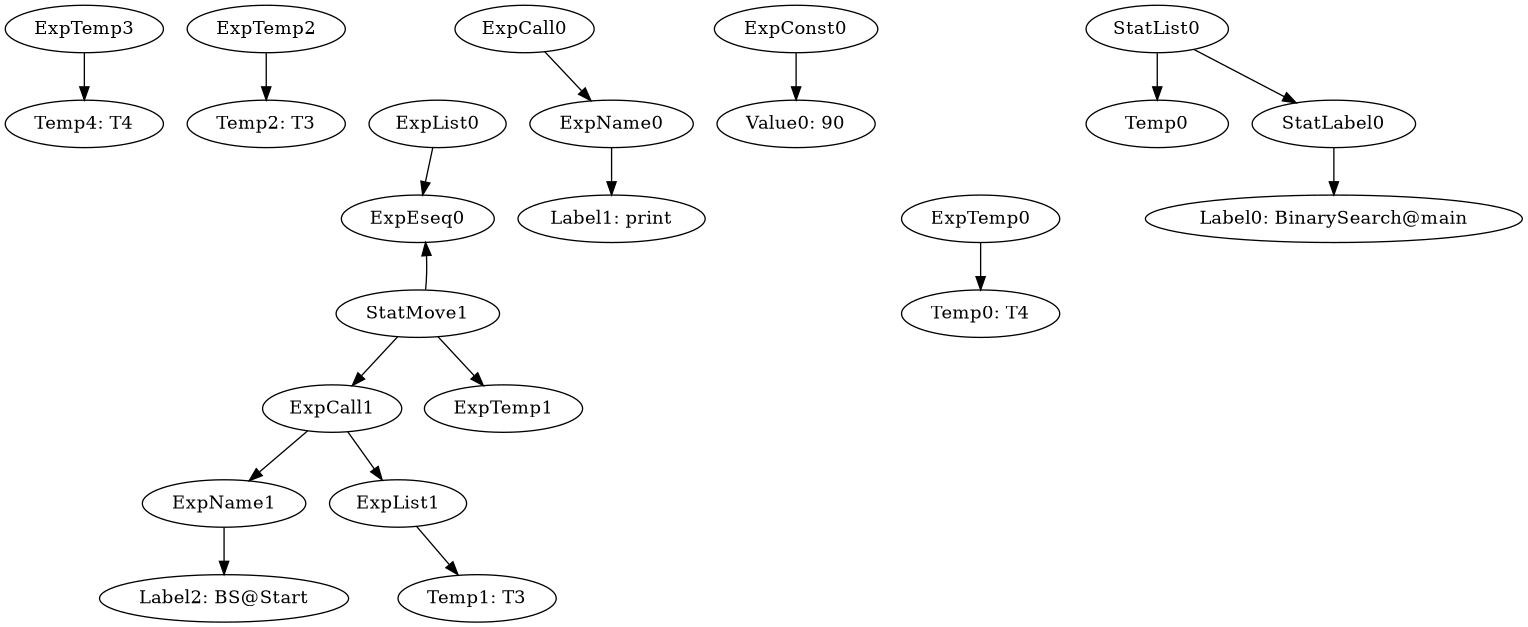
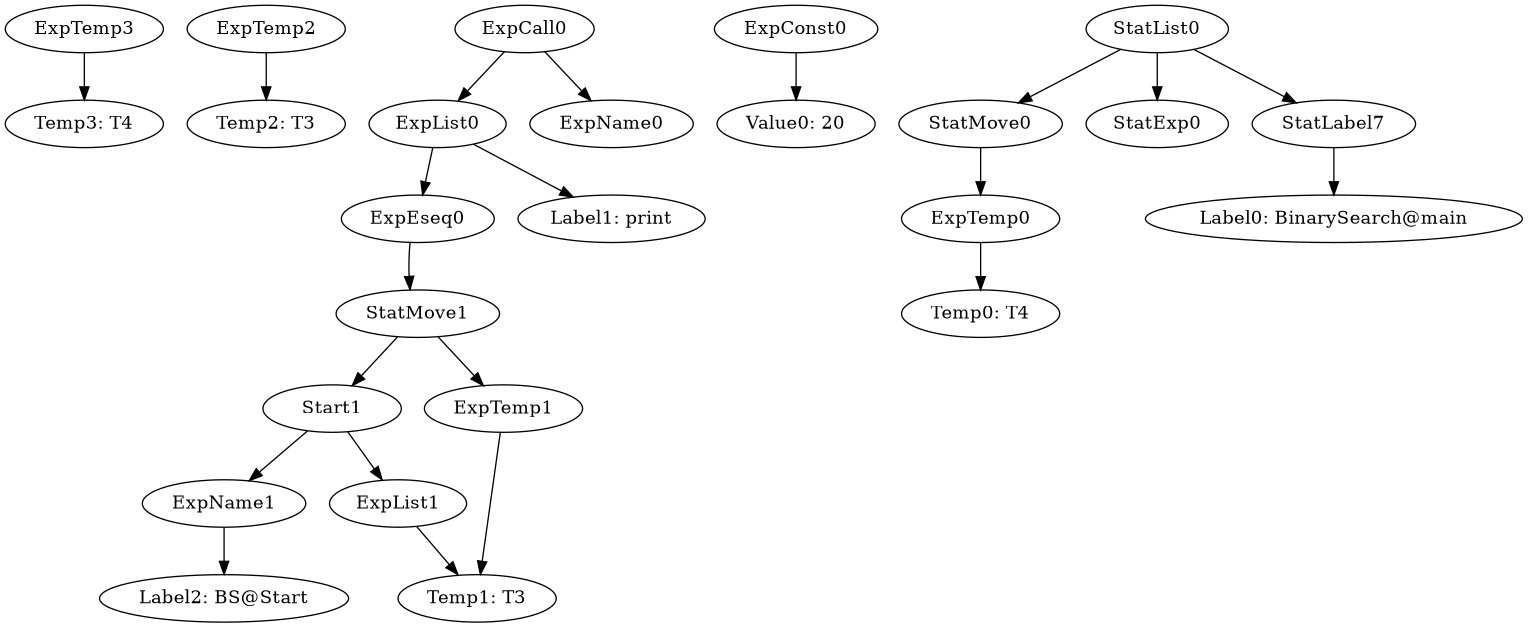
edge "ExpCall0" -> "ExpList0": added
node "Temp4: T4": label "Temp4: T4" -> "Temp3: T4"
node "Value0: 90": label "Value0: 90" -> "Value0: 20"
node "StatMove0": added
node "Temp0": label "Temp0" -> "StatExp0"
node "StatLabel0": label "StatLabel0" -> "StatLabel7"
edge "ExpName0" -> "Label1: print": now "ExpList0" -> "Label1: print"
edge "StatMove1" -> "ExpEseq0": reversed
node "ExpCall1": label "ExpCall1" -> "Start1"
edge "ExpTemp1" -> "Temp1: T3": added
